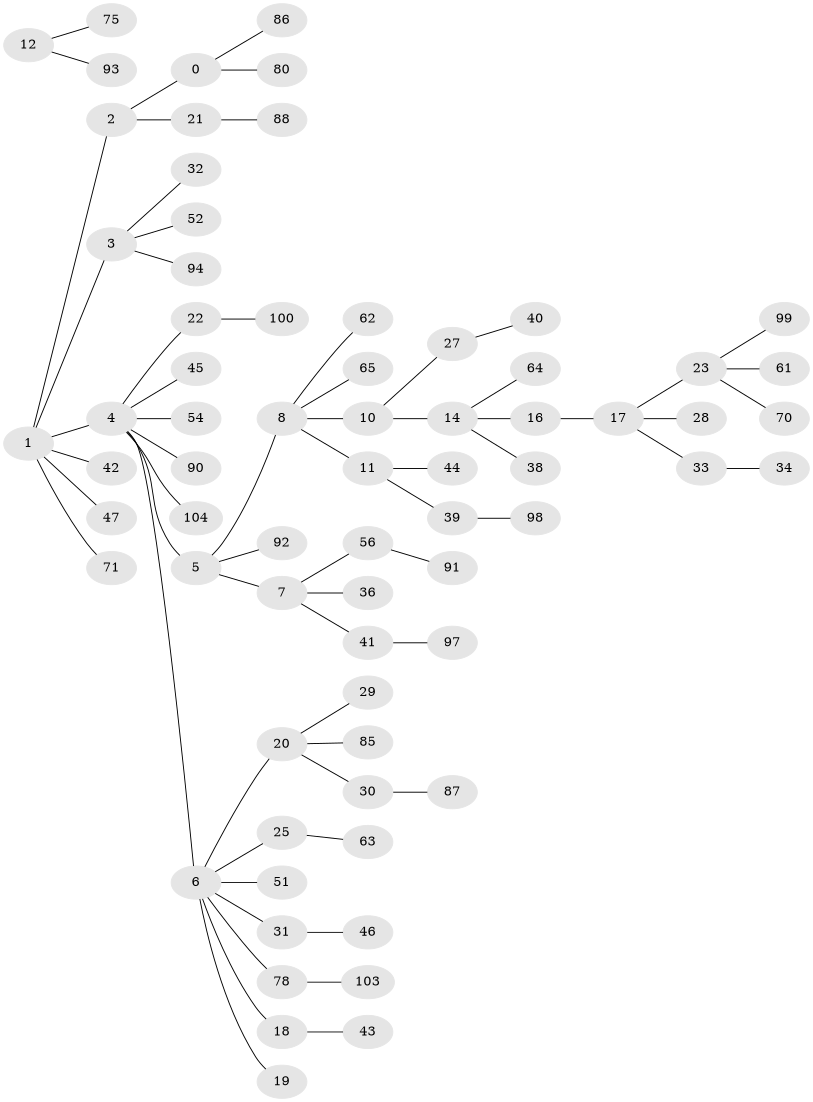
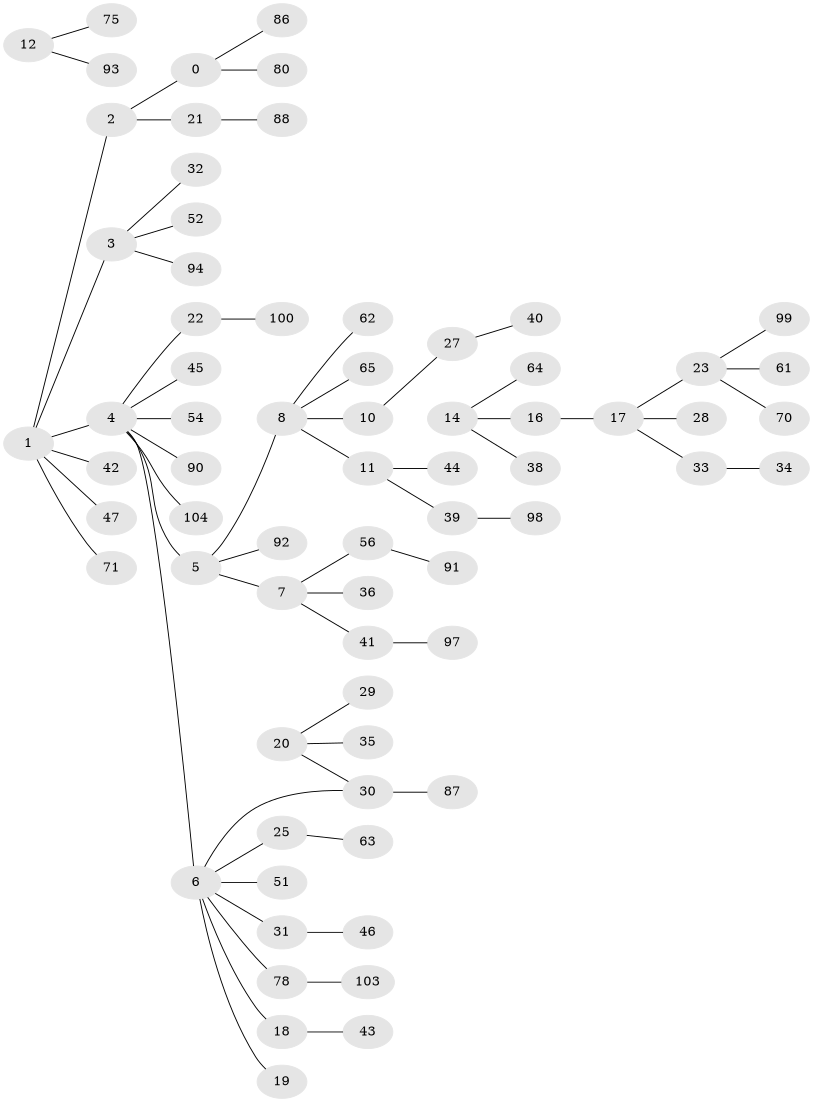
edge "10" -- "14": removed
node "85": label "85" -> "35"
edge "20" -- "6": now "30" -- "6"
